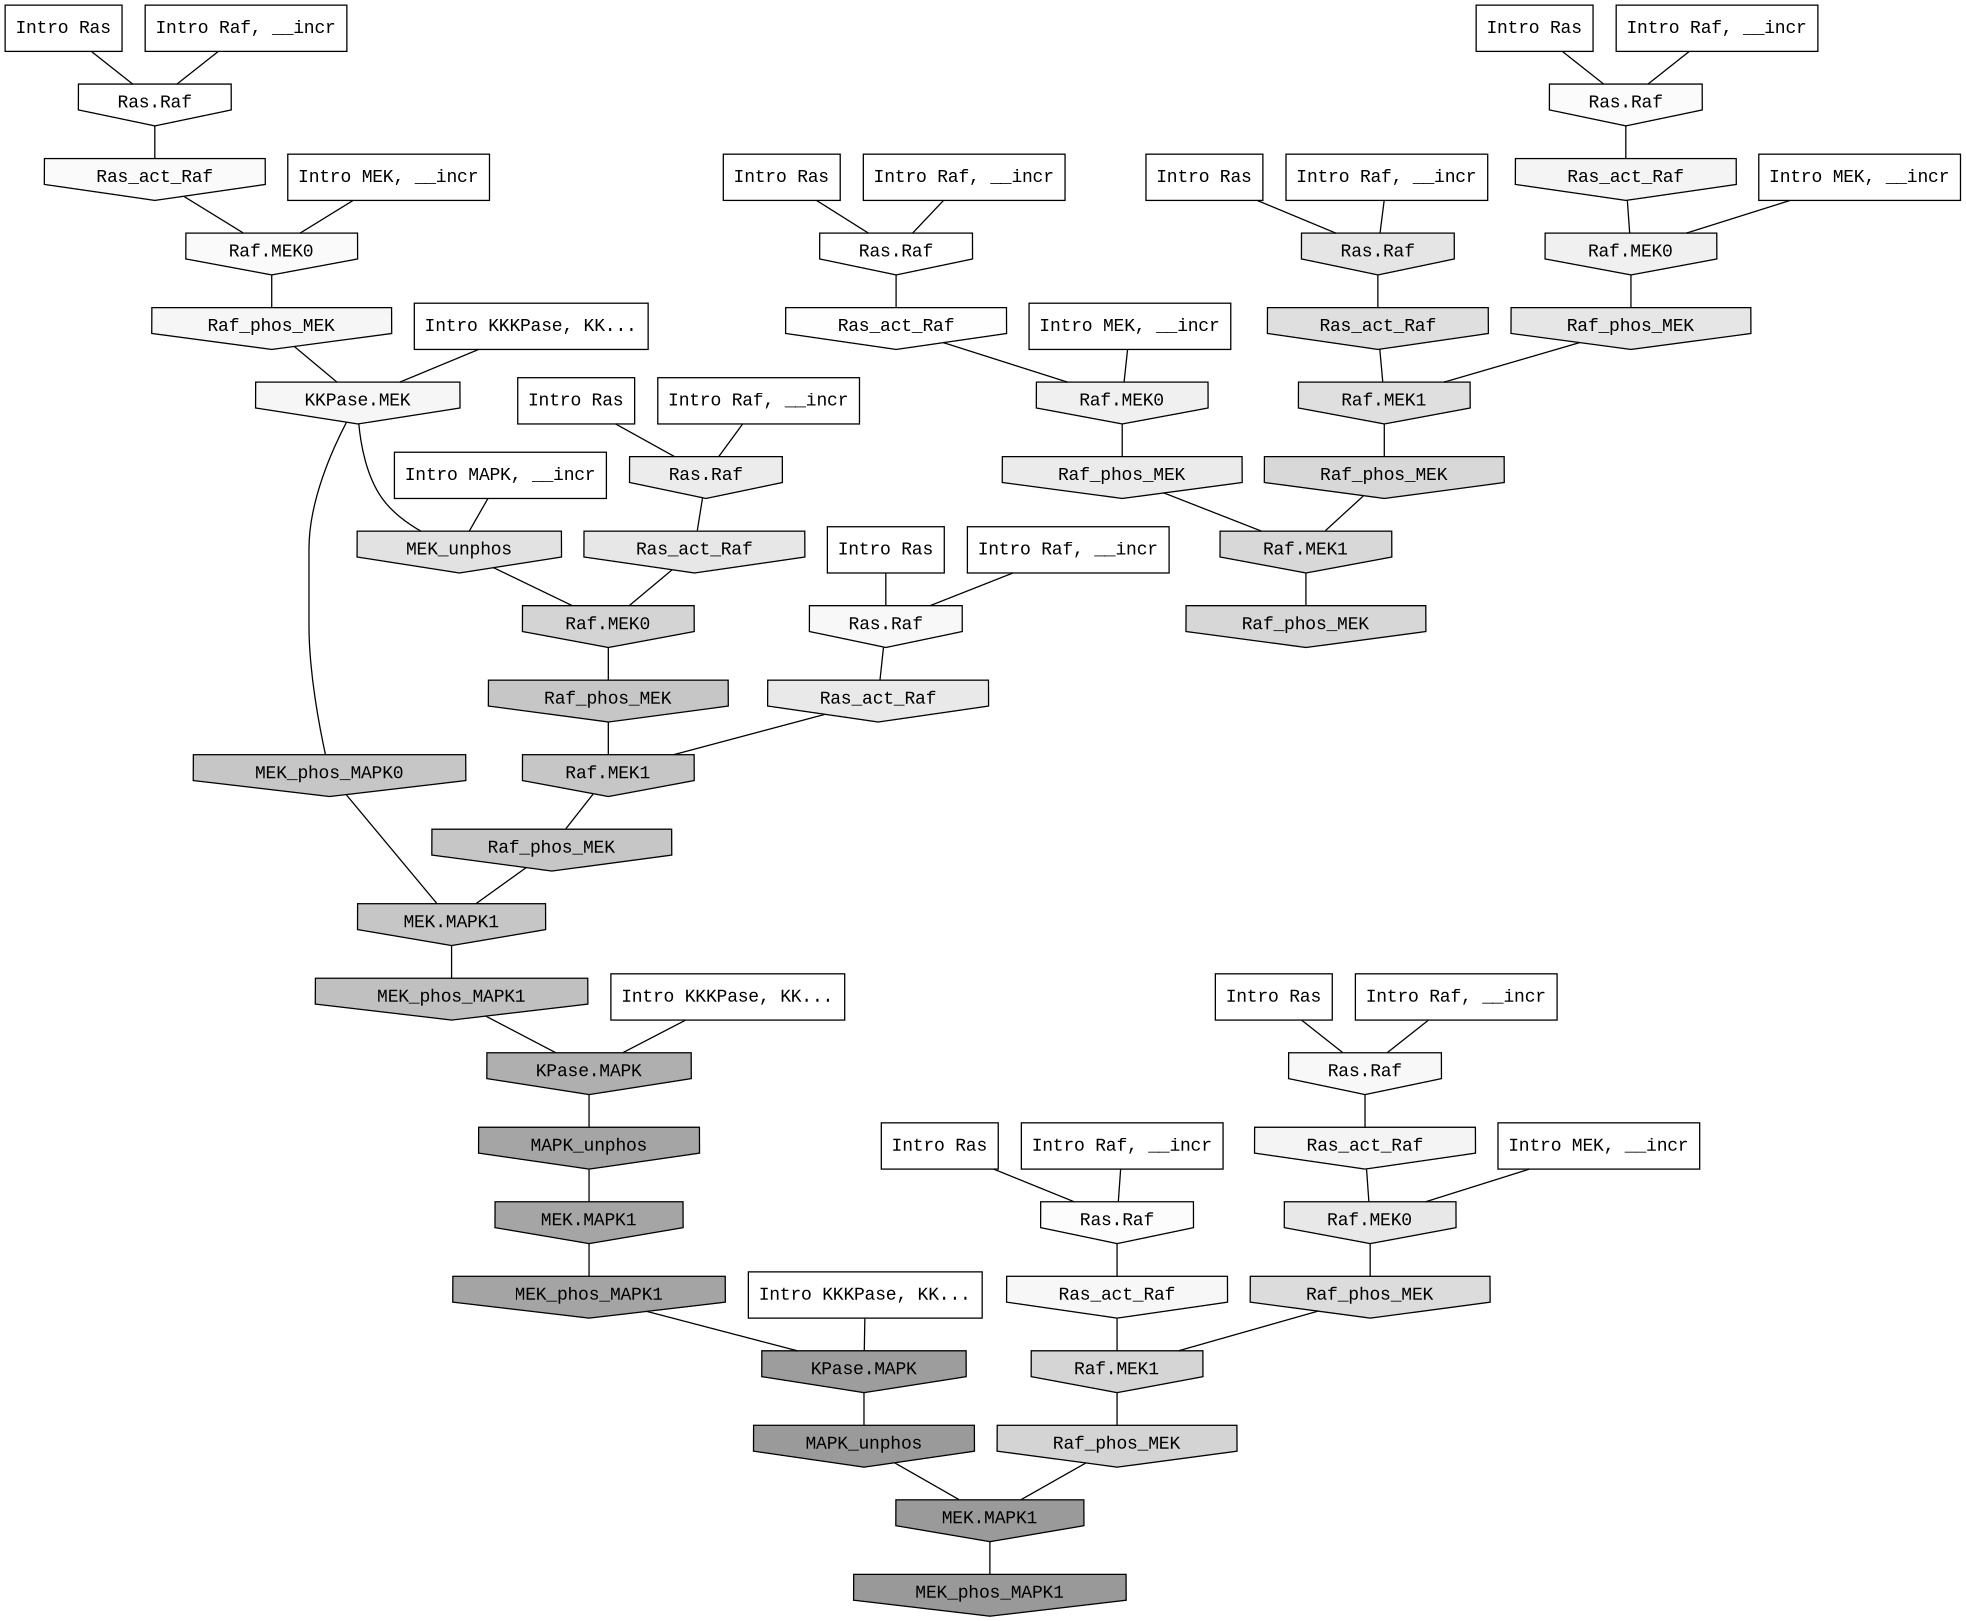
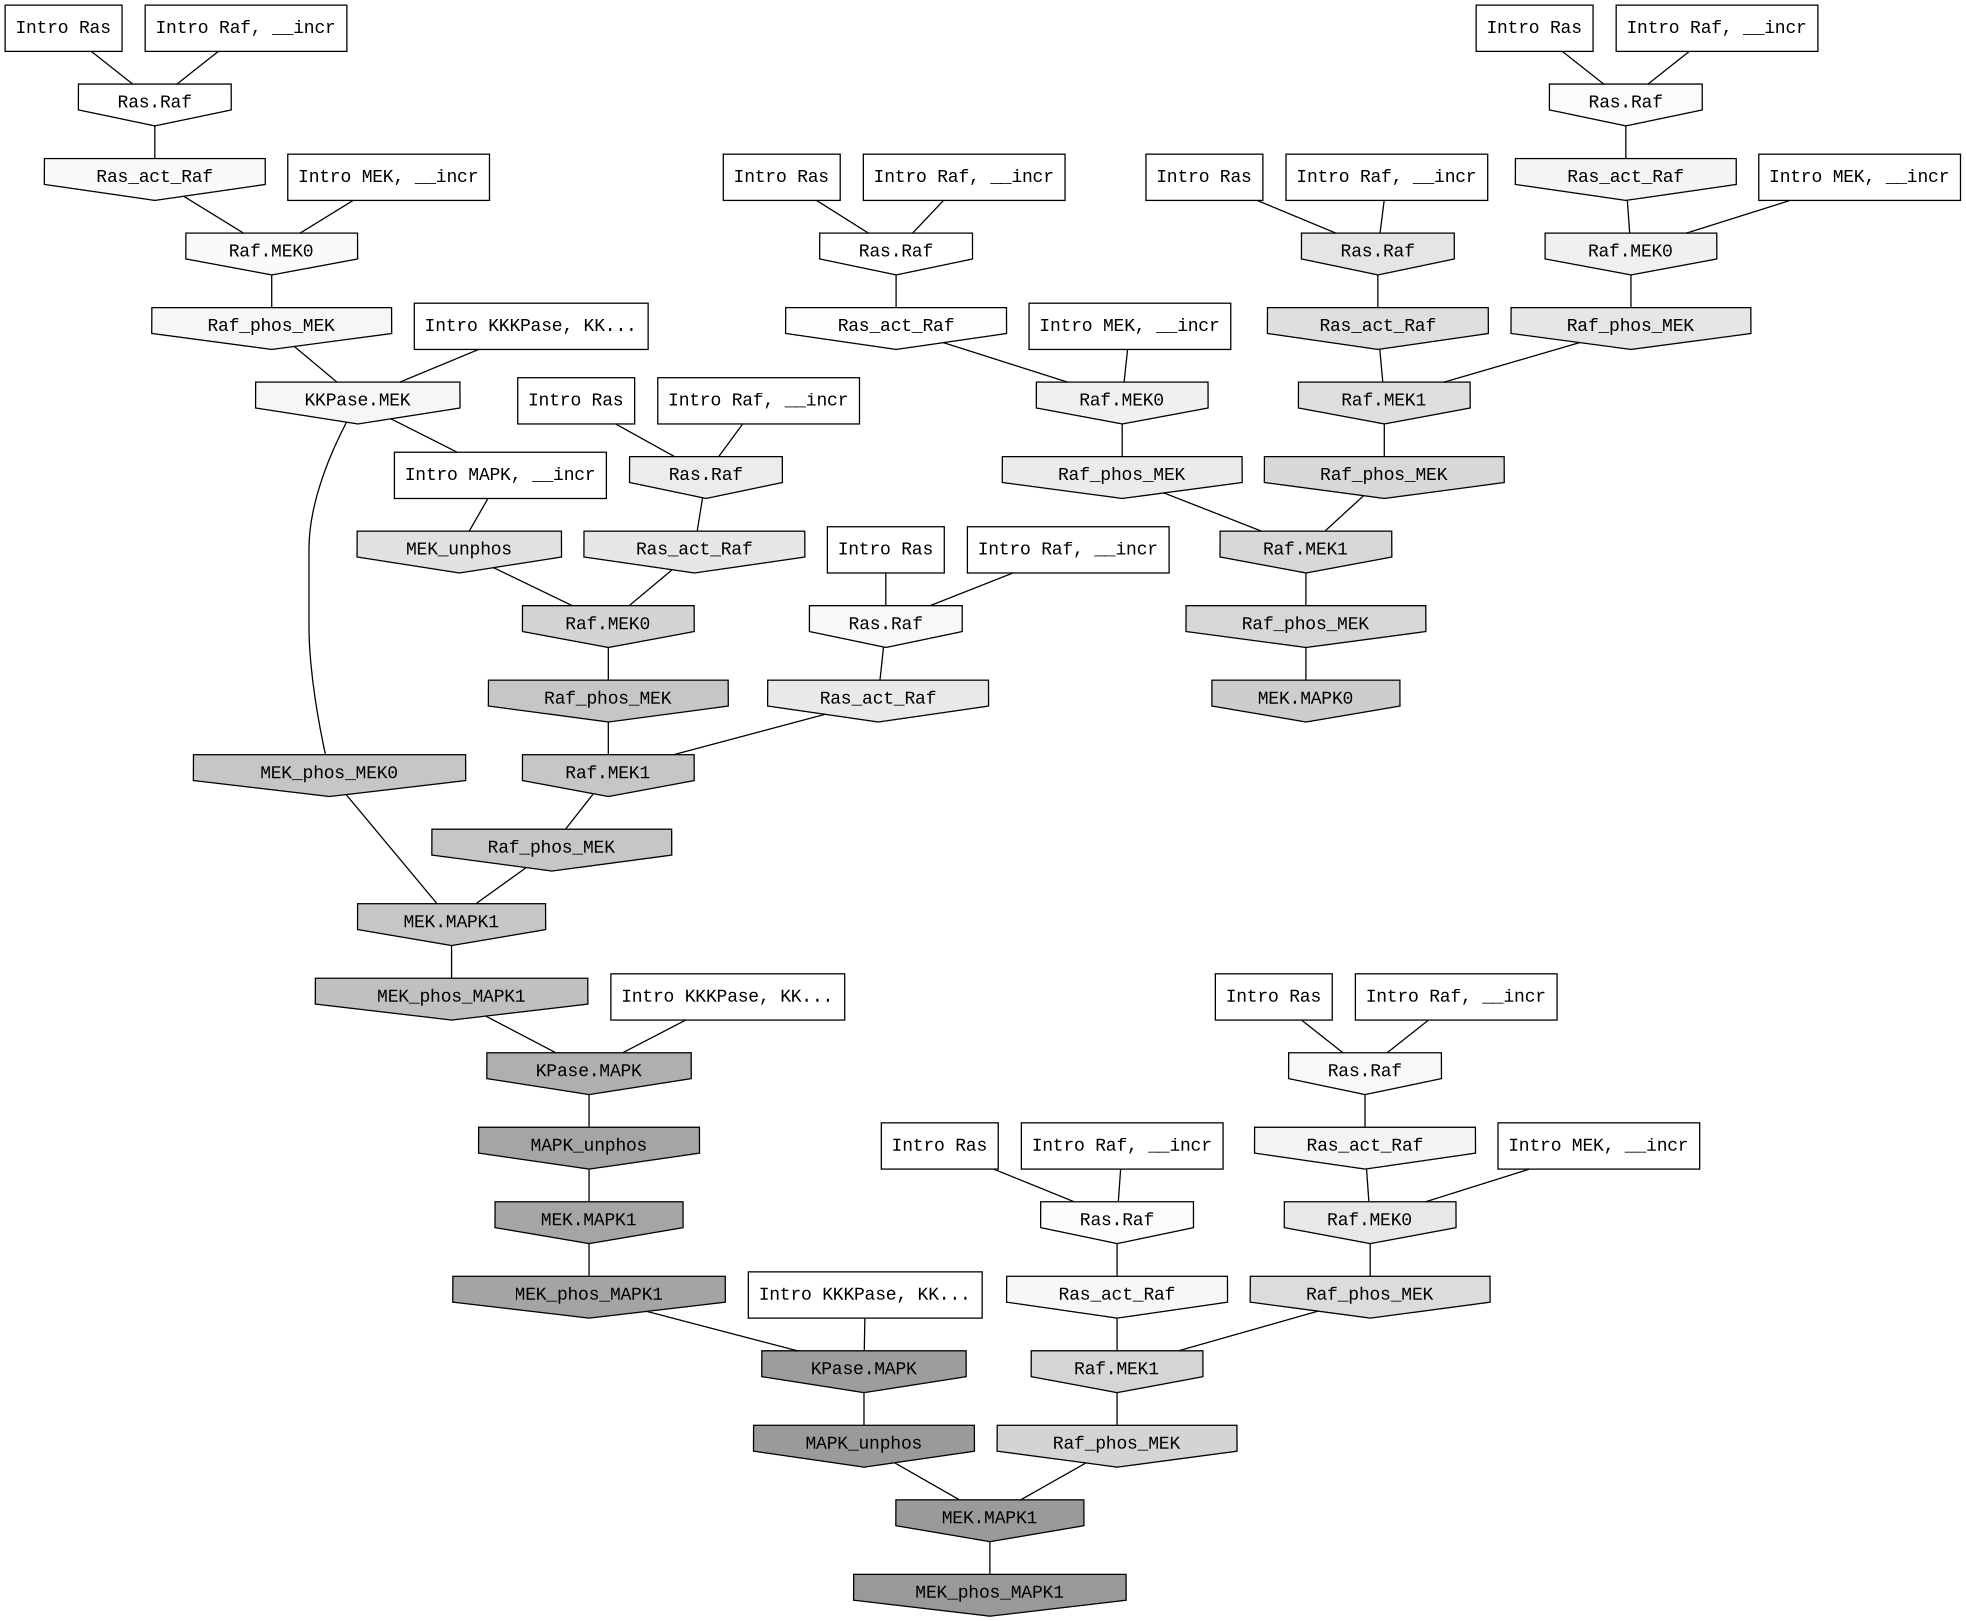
edge "KKPase.MEK" -- "MEK_unphos": now "KKPase.MEK" -- "Intro MAPK, __incr"
node "MEK.MAPK0": added
node "MEK_phos_MAPK0": label "MEK_phos_MAPK0" -> "MEK_phos_MEK0"
